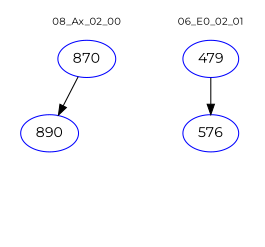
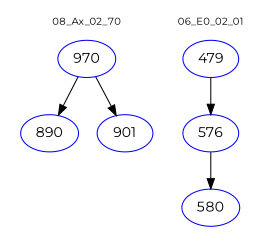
cluster "08_Ax_02_00": label "08_Ax_02_00" -> "08_Ax_02_70"
node "870": label "870" -> "970"
node "901": added
node "580": added
